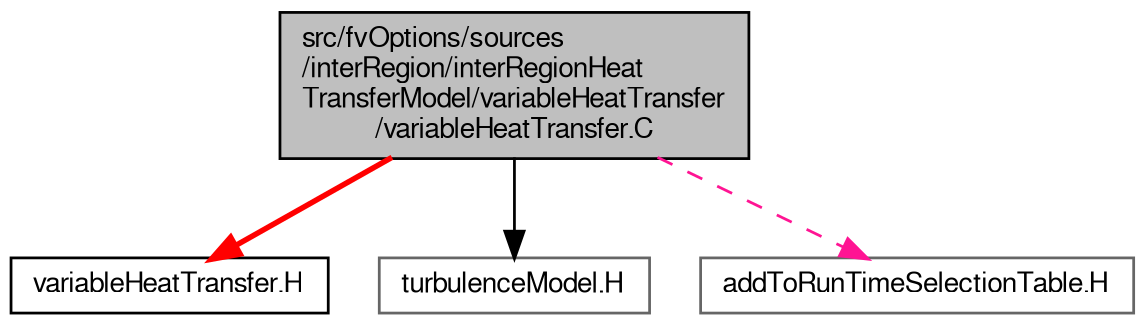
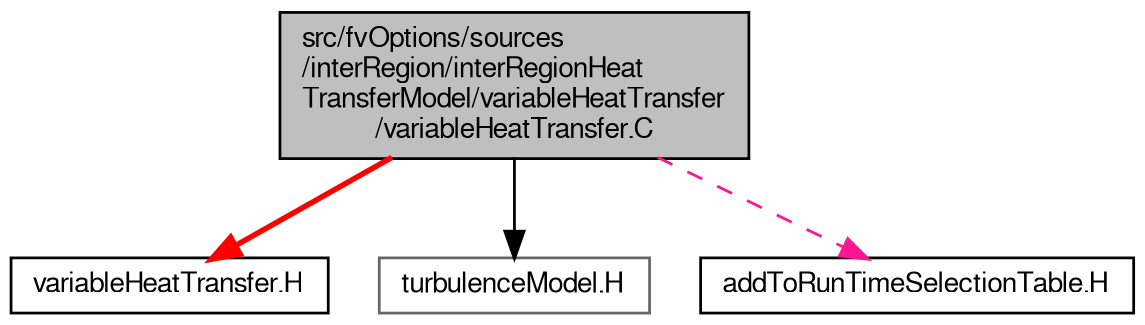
node "addToRunTimeSelectionTable.H": color gray40 -> black
